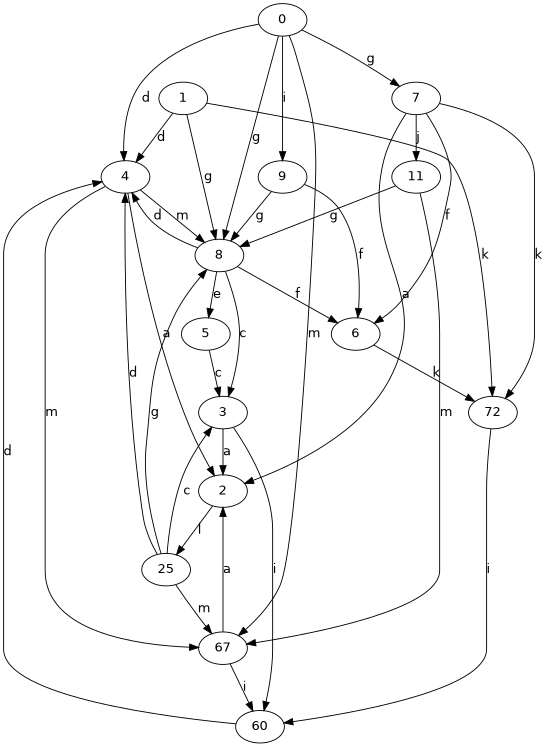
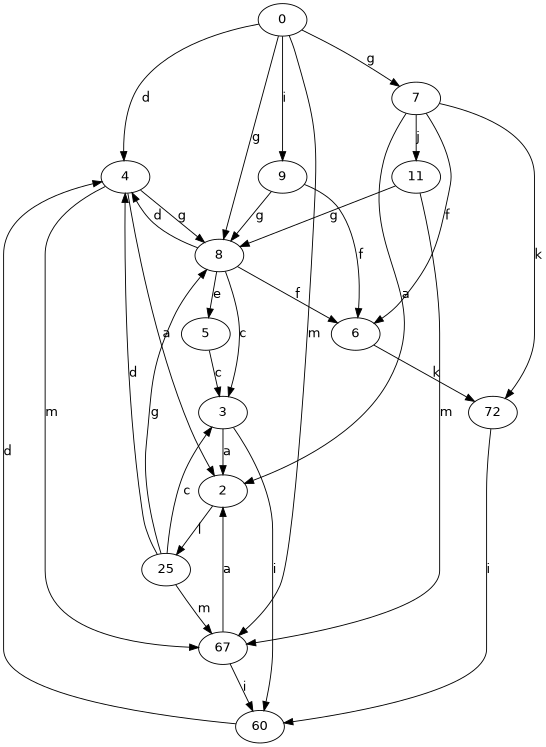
node "1": removed
edge "4" -> "8": label "m" -> "g"
